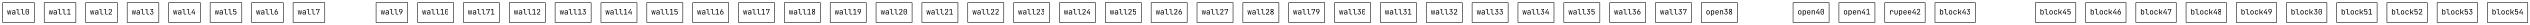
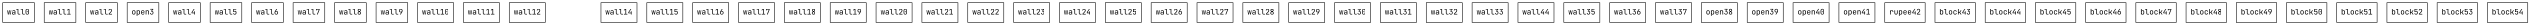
node "wall3": label "wall3" -> "open3"
node "wall8": added
node "wall71": label "wall71" -> "wall11"
node "wall13": removed
node "wall79": label "wall79" -> "wall29"
node "wall34": label "wall34" -> "wall44"
node "open39": added
node "block44": added
node "block30": label "block30" -> "block50"
